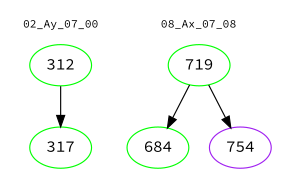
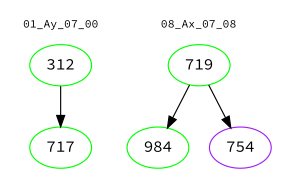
cluster "02_Ay_07_00": label "02_Ay_07_00" -> "01_Ay_07_00"
node "317": label "317" -> "717"
node "684": label "684" -> "984"
